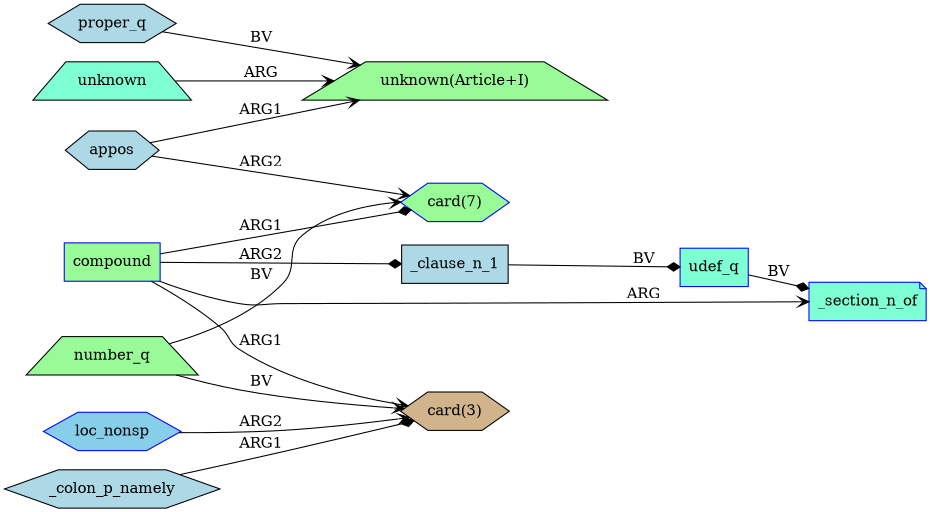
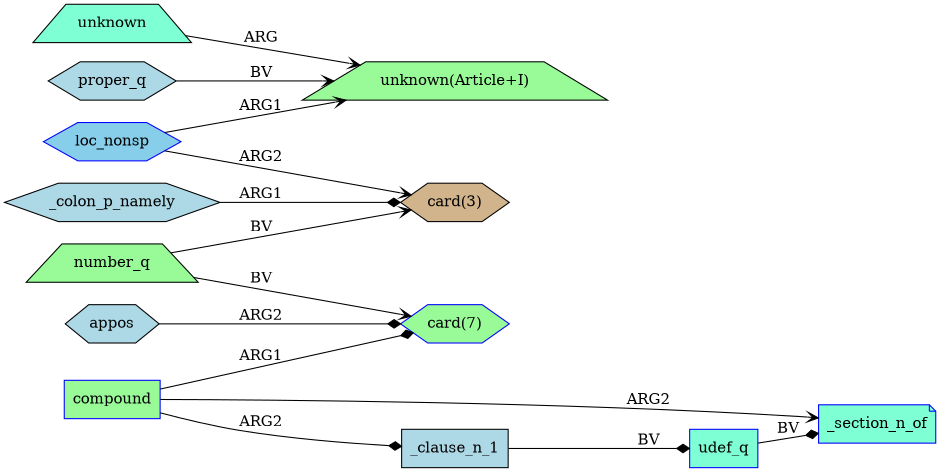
edge "appos" -> "unknown(Article+I)": now "loc_nonsp" -> "unknown(Article+I)"
edge "appos" -> "card(7)": arrowhead vee -> diamond
edge "compound" -> "_section_n_of": label "ARG" -> "ARG2"
edge "compound" -> "card(3)": removed, label "ARG1"
